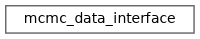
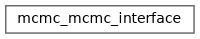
node "mcmc_data_interface": label "mcmc_data_interface" -> "mcmc_mcmc_interface"
